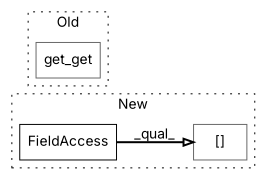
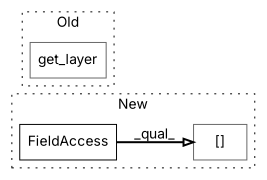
node "get_get": label "get_get" -> "get_layer"
